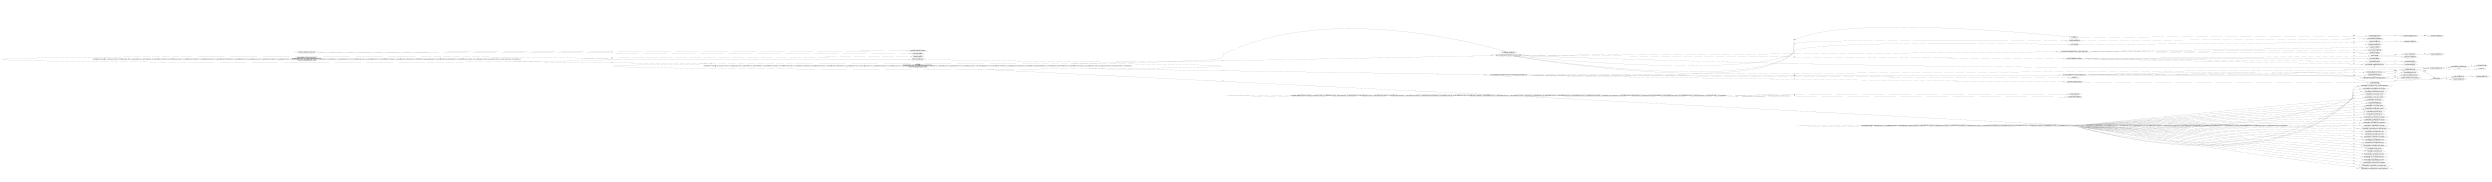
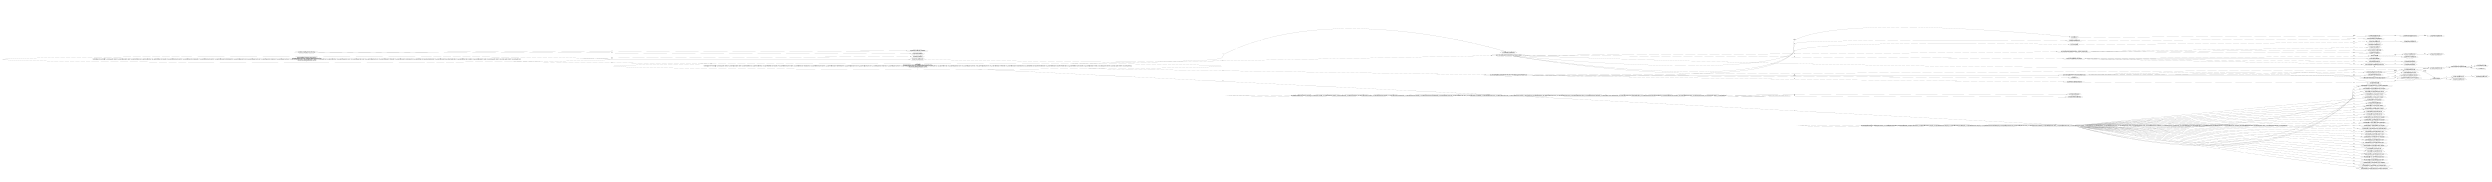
edge "36:CtVariableReadImpl@checkConfig" -> "36:Delete@DELETE": now "36:CtLocalVariableReferenceImpl@checkConfig" -> "36:Delete@DELETE"
